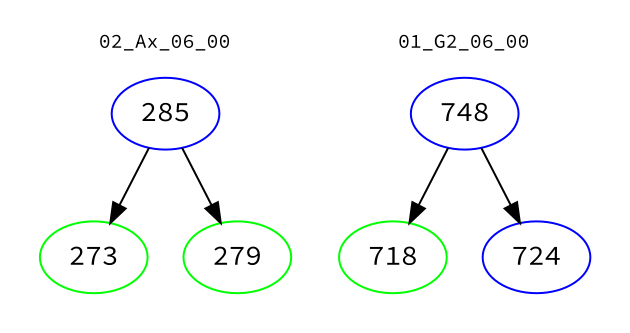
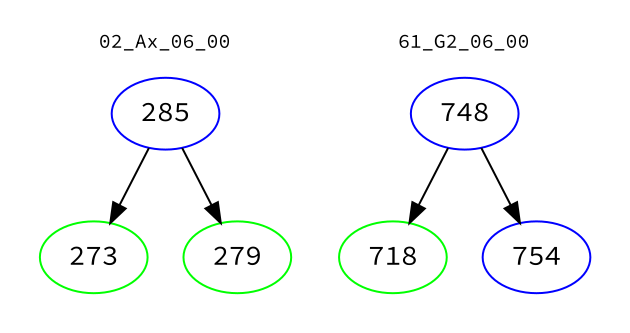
cluster "01_G2_06_00": label "01_G2_06_00" -> "61_G2_06_00"
node "724": label "724" -> "754"
